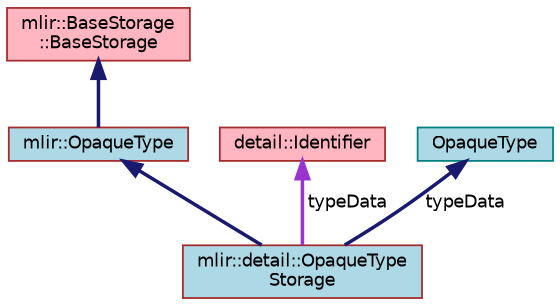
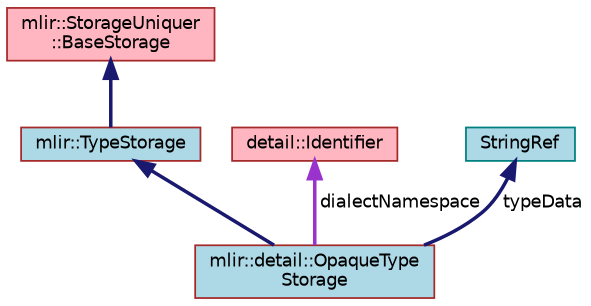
node "mlir::BaseStorage ::BaseStorage": label "mlir::BaseStorage ::BaseStorage" -> "mlir::StorageUniquer ::BaseStorage"
node "mlir::OpaqueType": label "mlir::OpaqueType" -> "mlir::TypeStorage"
node "OpaqueType": label "OpaqueType" -> "StringRef"
edge "mlir::detail::OpaqueType Storage" -> "detail::Identifier": label " typeData" -> " dialectNamespace"
